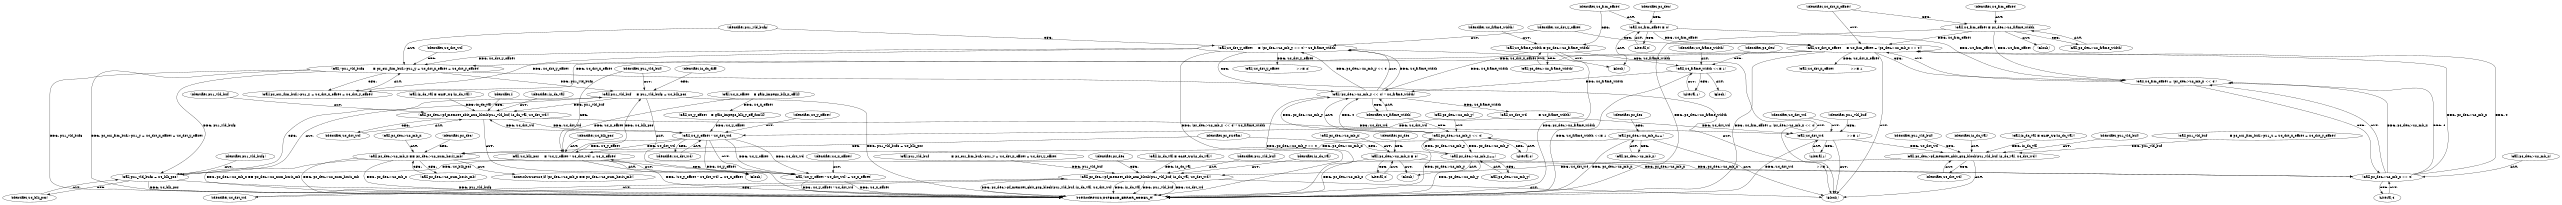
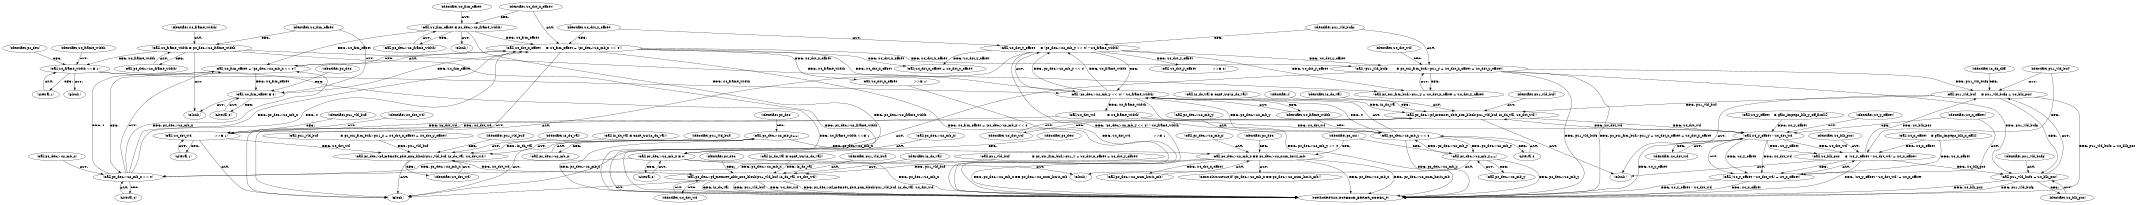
edge "(Call,u4_frm_offset = 0)" -> "(Call,u4_frm_offset + (ps_dec->u2_mb_x << 4))": reversed
node "(Call,u4_dst_x_offset + u4_dst_y_offset)": added
edge "(Call,u4_x_offset    = gai2_impeg2_blk_x_off[i])" -> "(Call,u4_y_offset    = gai2_impeg2_blk_y_off_frm[i])": now "(Call,u4_x_offset    = gai2_impeg2_blk_x_off[i])" -> "(Call,(u4_y_offset * u4_dst_wd) + u4_x_offset)"
edge "(Identifier,u4_x_offset)" -> "(Call,u4_y_offset * u4_dst_wd)": added, label "CFG:"
edge "(Call,u4_dst_wd           = u4_frame_width)" -> "(Call,u4_dst_wd                      >>= 1)": label "DDG: u4_dst_wd" -> "DDG: u8_dst_wd"
node "(Identifier,ps_stream)": label "(Identifier,ps_stream)" -> "(Identifier,ps_cur)"
edge "(Call,ps_dec->u2_num_horiz_mb)" -> "(Call,ps_dec->u2_mb_x == ps_dec->u2_num_horiz_mb)": label "CFG: " -> "AST: "
edge "(Call,ps_dec->u2_mb_x == ps_dec->u2_num_horiz_mb)" -> "(Call,ps_dec->u2_num_horiz_mb)": label "CFG: " -> "DDG: u4_dst_x_offset"
edge "(Call,u4_dst_wd                      >>= 1)" -> "(MethodReturn,IMPEG2D_ERROR_CODES_T)": now "(Call,u4_dst_x_offset                >>= 1)" -> "(MethodReturn,IMPEG2D_ERROR_CODES_T)"
